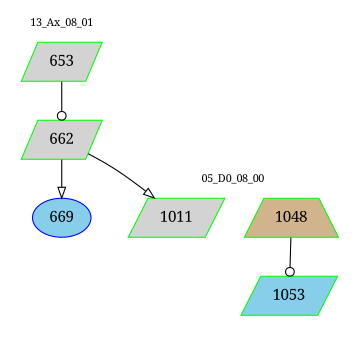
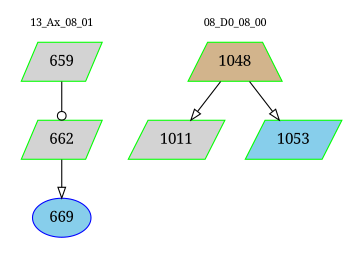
node "653": label "653" -> "659"
edge "662" -> "1011": now "1048" -> "1011"
cluster "05_D0_08_00": label "05_D0_08_00" -> "08_D0_08_00"
edge "1048" -> "1053": arrowhead odot -> onormal
